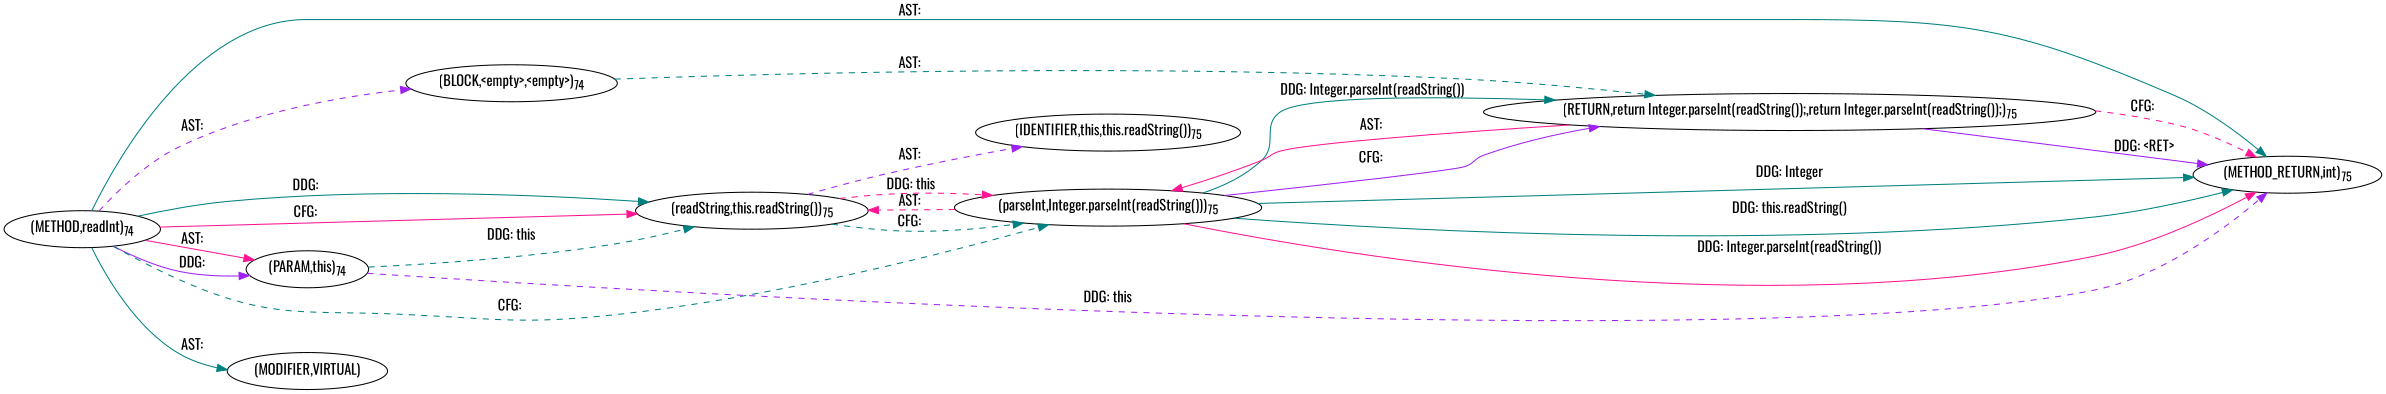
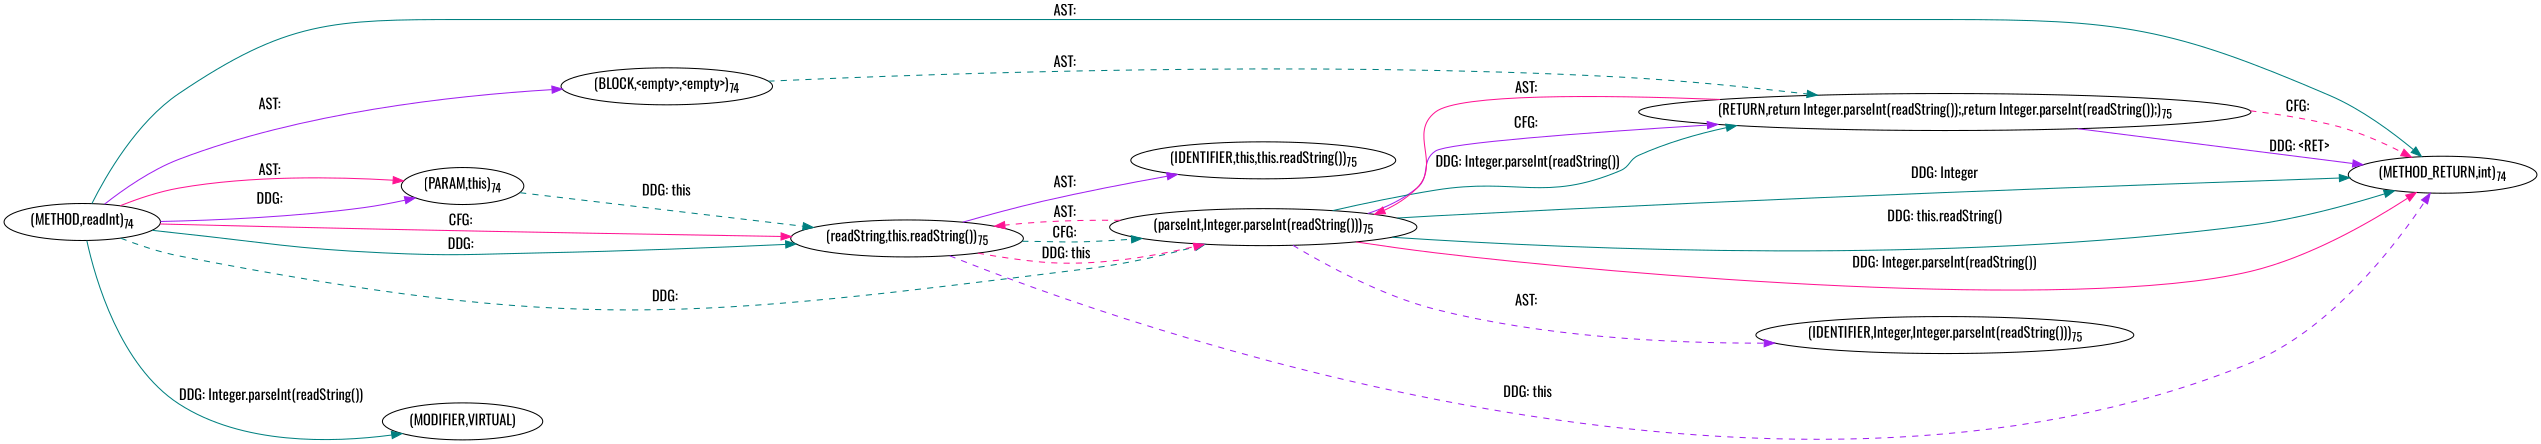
edge "(METHOD,readInt)" -> "(BLOCK,<empty>,<empty>)": style dashed -> solid
edge "(readString,this.readString())" -> "(IDENTIFIER,this,this.readString())": style dashed -> solid
node "(METHOD_RETURN,int)": text "75" -> "74"
edge "(METHOD,readInt)" -> "(parseInt,Integer.parseInt(readString()))": label "CFG: " -> "DDG: "
edge "(PARAM,this)" -> "(METHOD_RETURN,int)": now "(readString,this.readString())" -> "(METHOD_RETURN,int)"
node "(IDENTIFIER,Integer,Integer.parseInt(readString()))": added
edge "(METHOD,readInt)" -> "(MODIFIER,VIRTUAL)": label "AST: " -> "DDG: Integer.parseInt(readString())"
